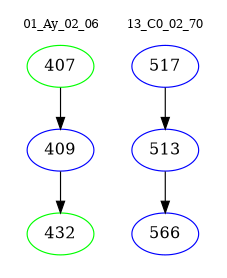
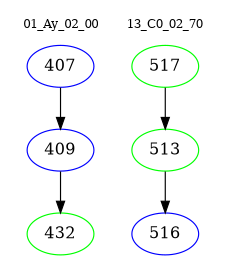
cluster "01_Ay_02_06": label "01_Ay_02_06" -> "01_Ay_02_00"
node "407": color green -> blue
node "517": color blue -> green
node "513": color blue -> green
node "566": label "566" -> "516"
